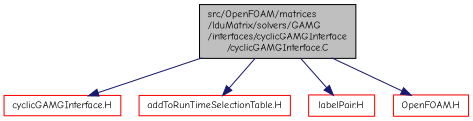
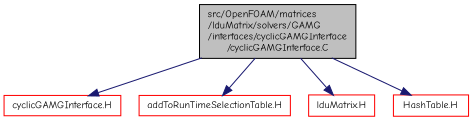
node "labelPair.H": label "labelPair.H" -> "lduMatrix.H"
node "OpenFOAM.H": label "OpenFOAM.H" -> "HashTable.H"
